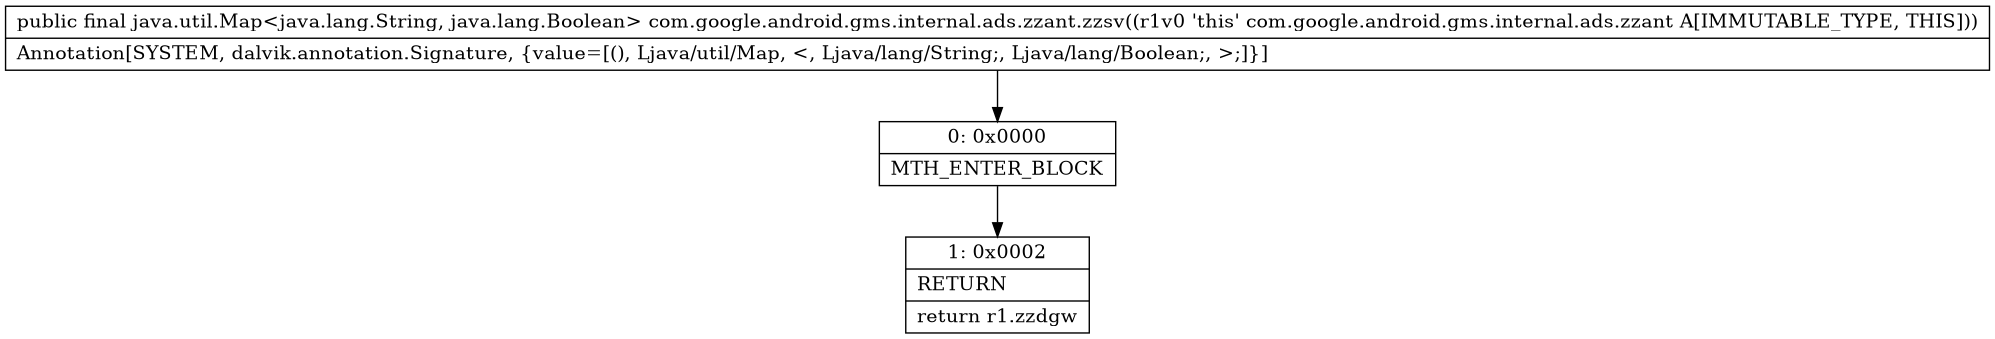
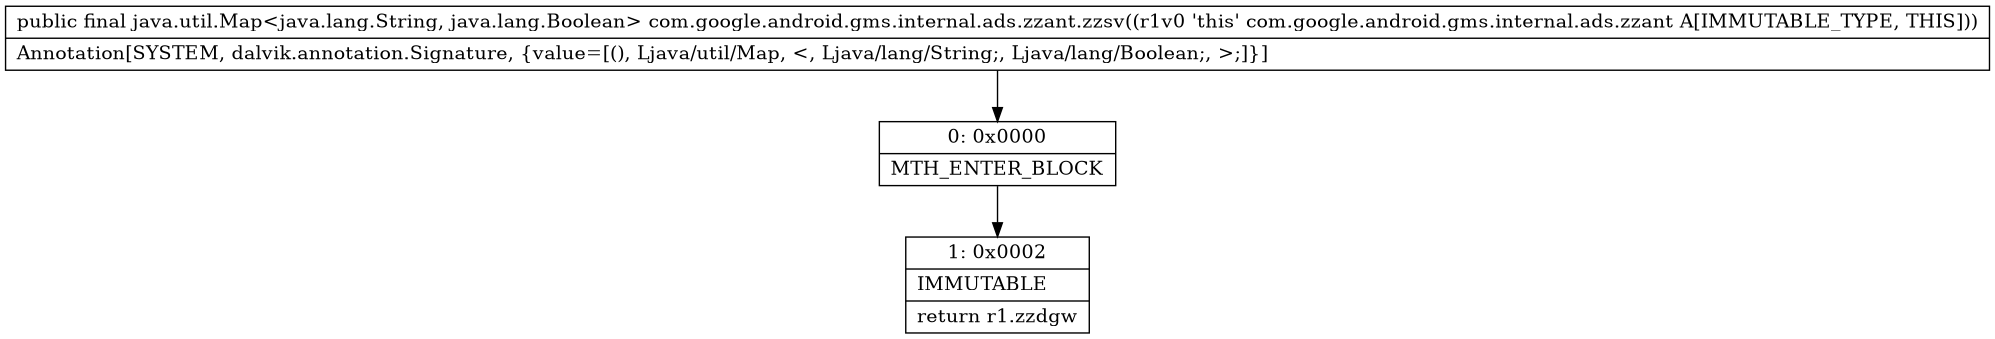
node "1: 0x0002": text "RETURN" -> "IMMUTABLE"
